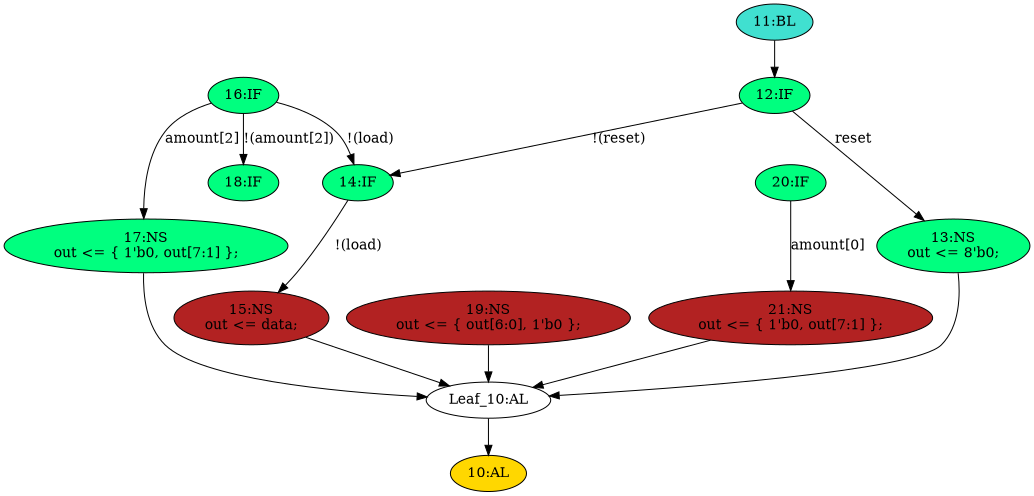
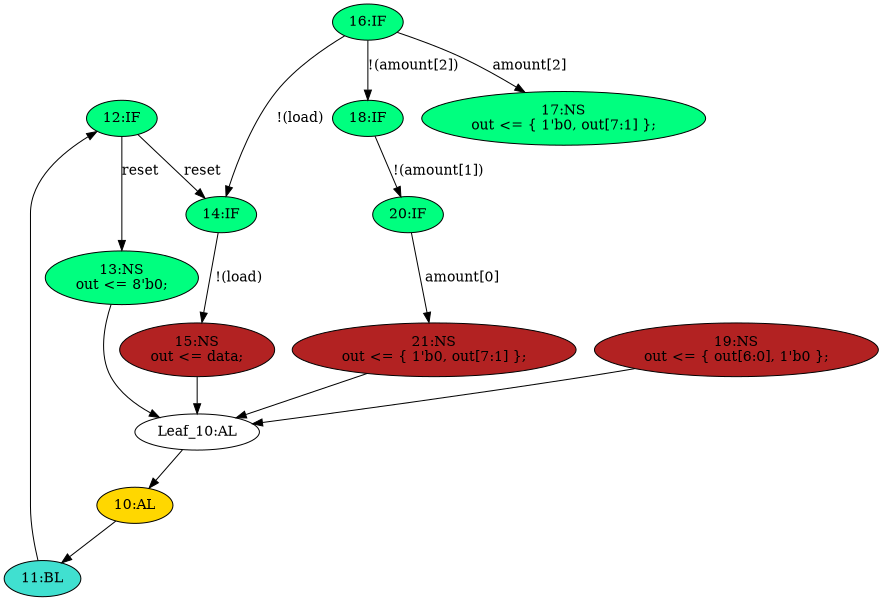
edge "12:IF" -> "14:IF": label "!(reset)" -> "reset"
edge "18:IF" -> "20:IF": added, label "!(amount[1])"
edge "17:NS out <= { 1'b0, out[7:1] };" -> "Leaf_10:AL": removed
edge "10:AL" -> "11:BL": added
